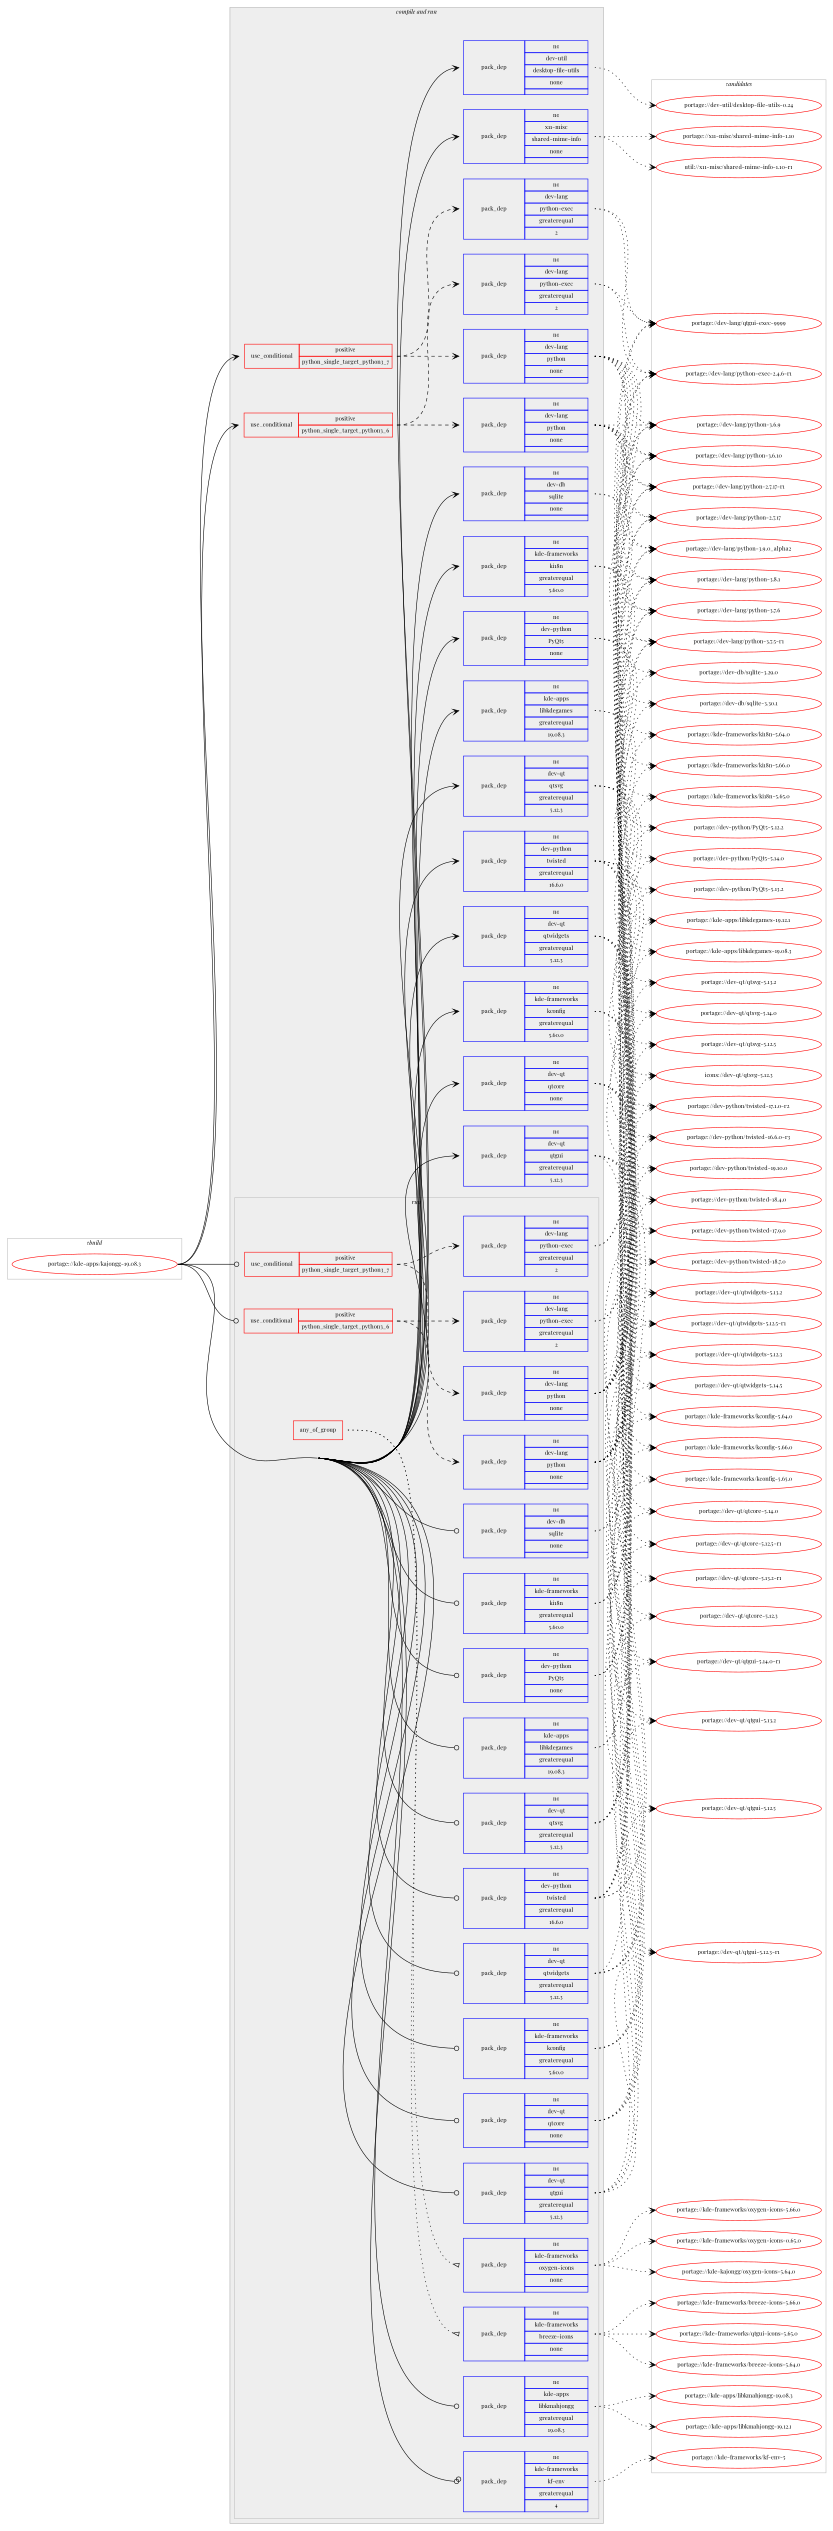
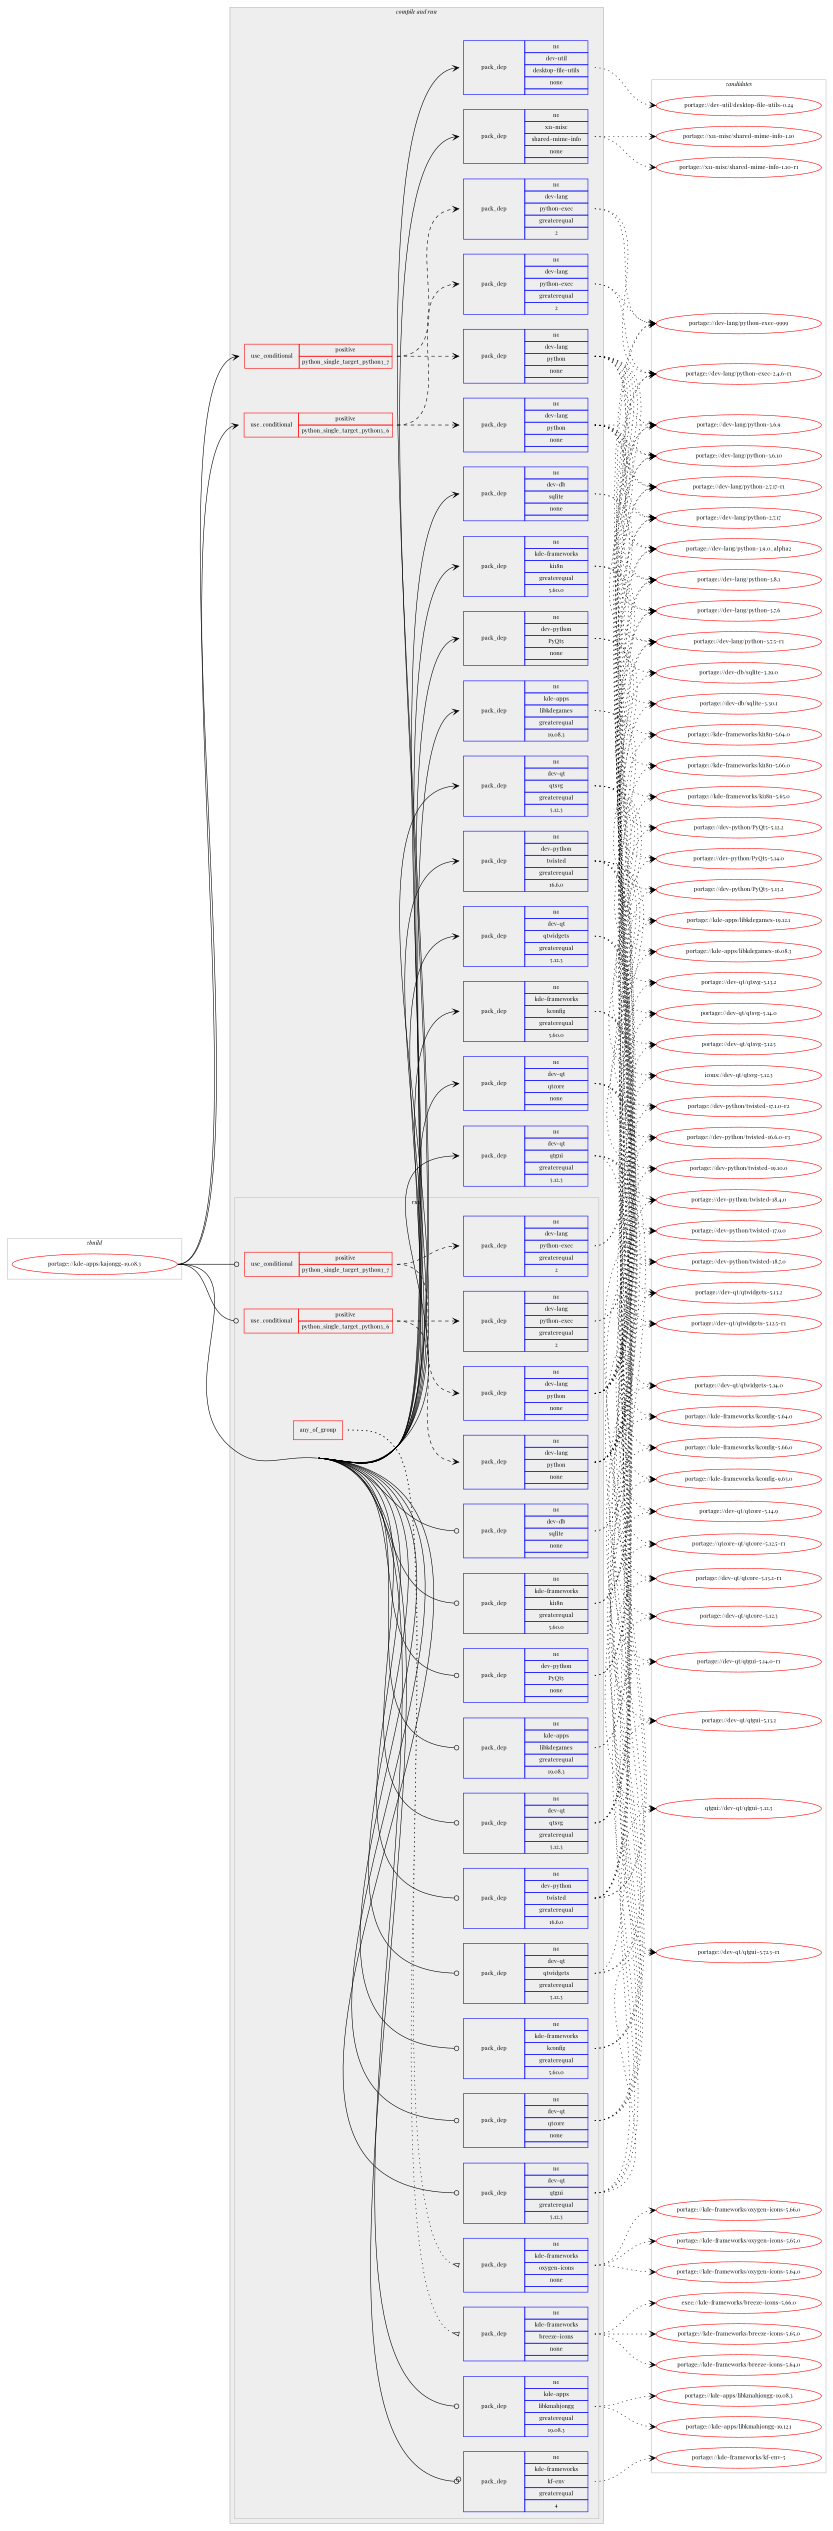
node "util://x11-misc/shared-mime-info-1.10-r1": label "util://x11-misc/shared-mime-info-1.10-r1" -> "portage://x11-misc/shared-mime-info-1.10-r1"
node "portage://dev-lang/qtgui-exec-9999": label "portage://dev-lang/qtgui-exec-9999" -> "portage://dev-lang/python-exec-9999"
node "portage://kde-apps/libkdegames-19.08.3": label "portage://kde-apps/libkdegames-19.08.3" -> "portage://kde-apps/libkdegames-16.08.3"
node "portage://dev-qt/qtsvg-5.12.5": label "portage://dev-qt/qtsvg-5.12.5" -> "portage://dev-qt/qtsvg-7.12.5"
node "portage://dev-qt/qtwidgets-5.12.3": removed
node "portage://dev-qt/qtwidgets-5.14.5": label "portage://dev-qt/qtwidgets-5.14.5" -> "portage://dev-qt/qtwidgets-5.14.0"
node "portage://kde-frameworks/kconfig-5.65.0": label "portage://kde-frameworks/kconfig-5.65.0" -> "portage://kde-frameworks/kconfig-9.65.0"
node "portage://dev-qt/qtcore-5.14.0": label "portage://dev-qt/qtcore-5.14.0" -> "portage://dev-qt/qtcore-5.14.9"
node "portage://dev-qt/qtcore-5.12.5-r1": label "portage://dev-qt/qtcore-5.12.5-r1" -> "portage://qtcore-qt/qtcore-5.12.5-r1"
node "portage://dev-qt/qtgui-5.12.5": label "portage://dev-qt/qtgui-5.12.5" -> "qtgui://dev-qt/qtgui-5.12.5"
node "portage://dev-qt/qtgui-5.12.3-r1": label "portage://dev-qt/qtgui-5.12.3-r1" -> "portage://dev-qt/qtgui-5.72.3-r1"
node "portage://kde-frameworks/oxygen-icons-0.65.0": label "portage://kde-frameworks/oxygen-icons-0.65.0" -> "portage://kde-frameworks/oxygen-icons-5.65.0"
node "portage://kde-kajongg/oxygen-icons-5.64.0": label "portage://kde-kajongg/oxygen-icons-5.64.0" -> "portage://kde-frameworks/oxygen-icons-5.64.0"
node "portage://kde-frameworks/breeze-icons-5.66.0": label "portage://kde-frameworks/breeze-icons-5.66.0" -> "exec://kde-frameworks/breeze-icons-5.66.0"
node "portage://kde-frameworks/qtgui-icons-5.65.0": label "portage://kde-frameworks/qtgui-icons-5.65.0" -> "portage://kde-frameworks/breeze-icons-5.65.0"
